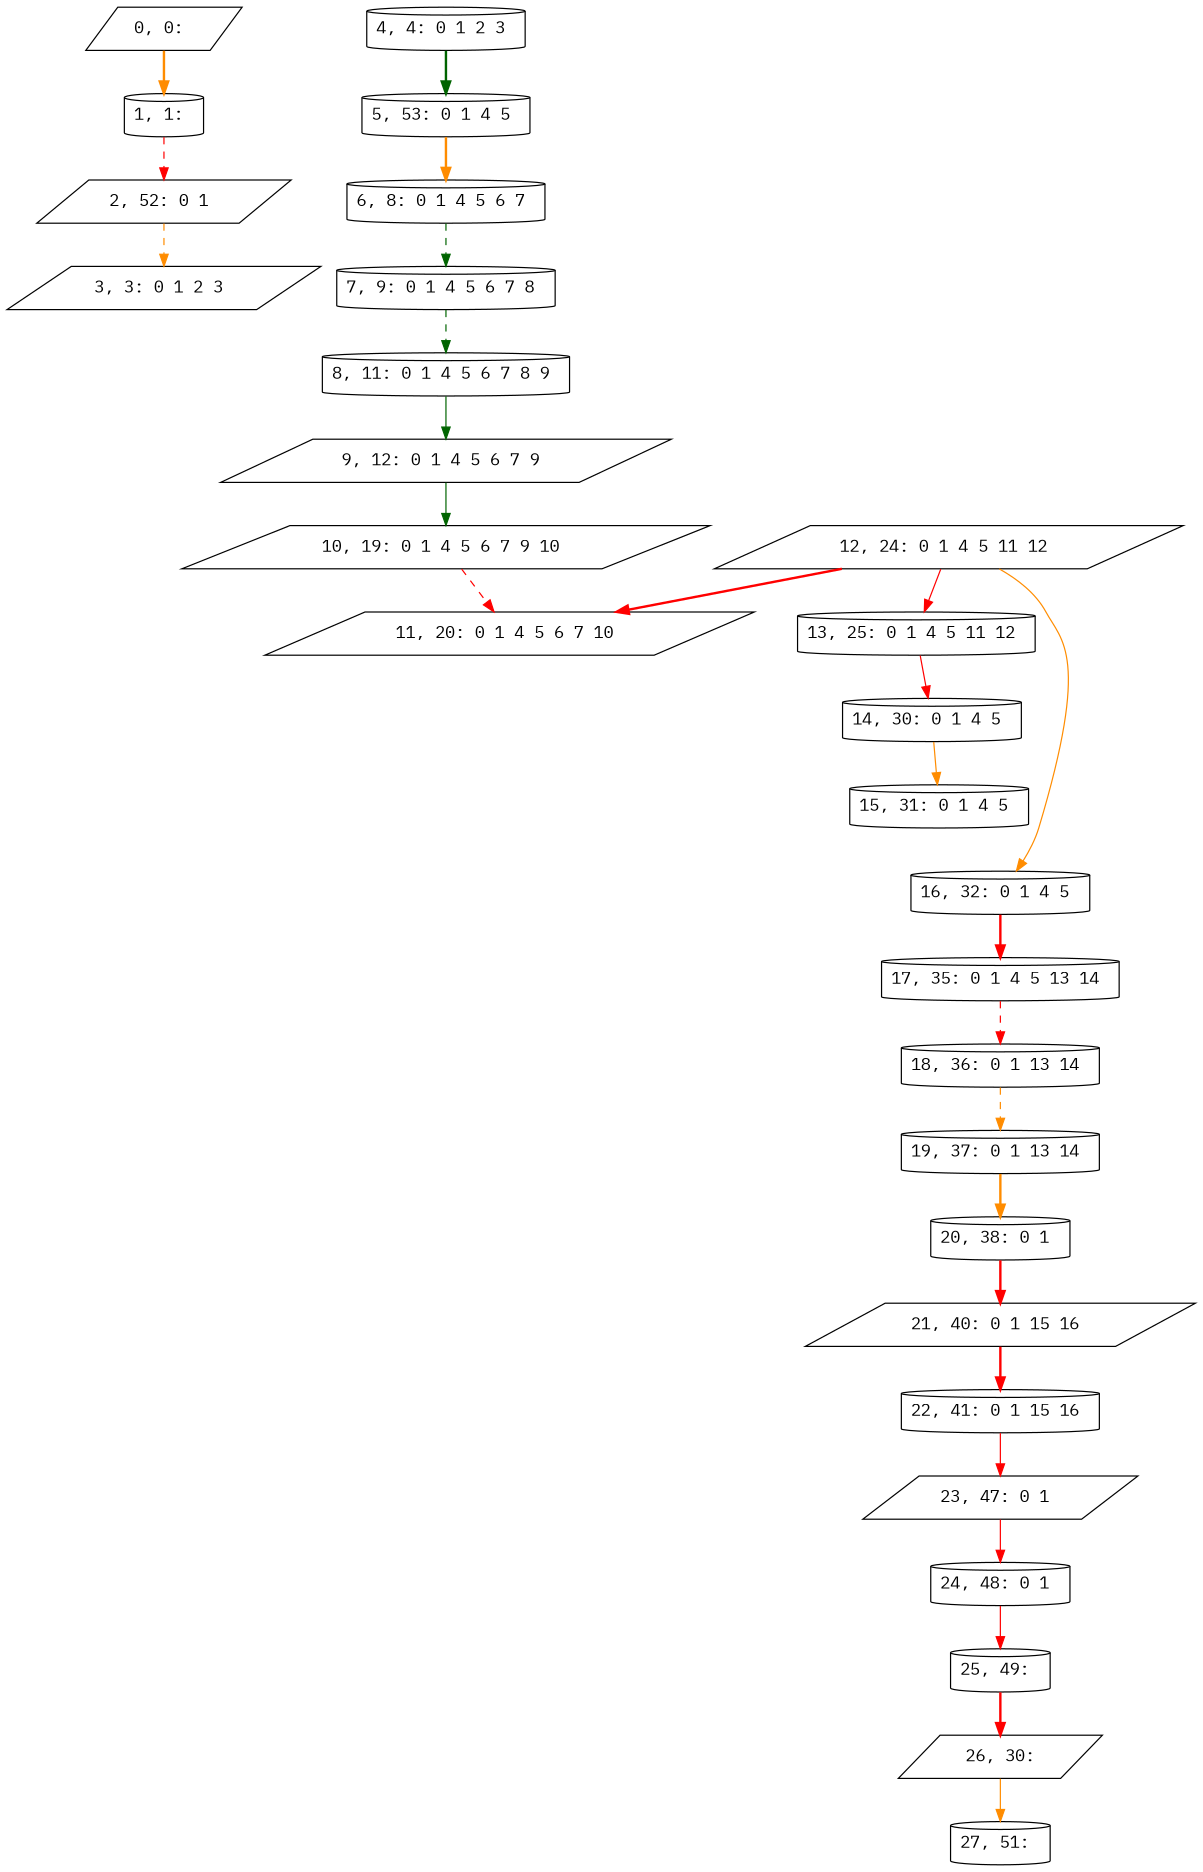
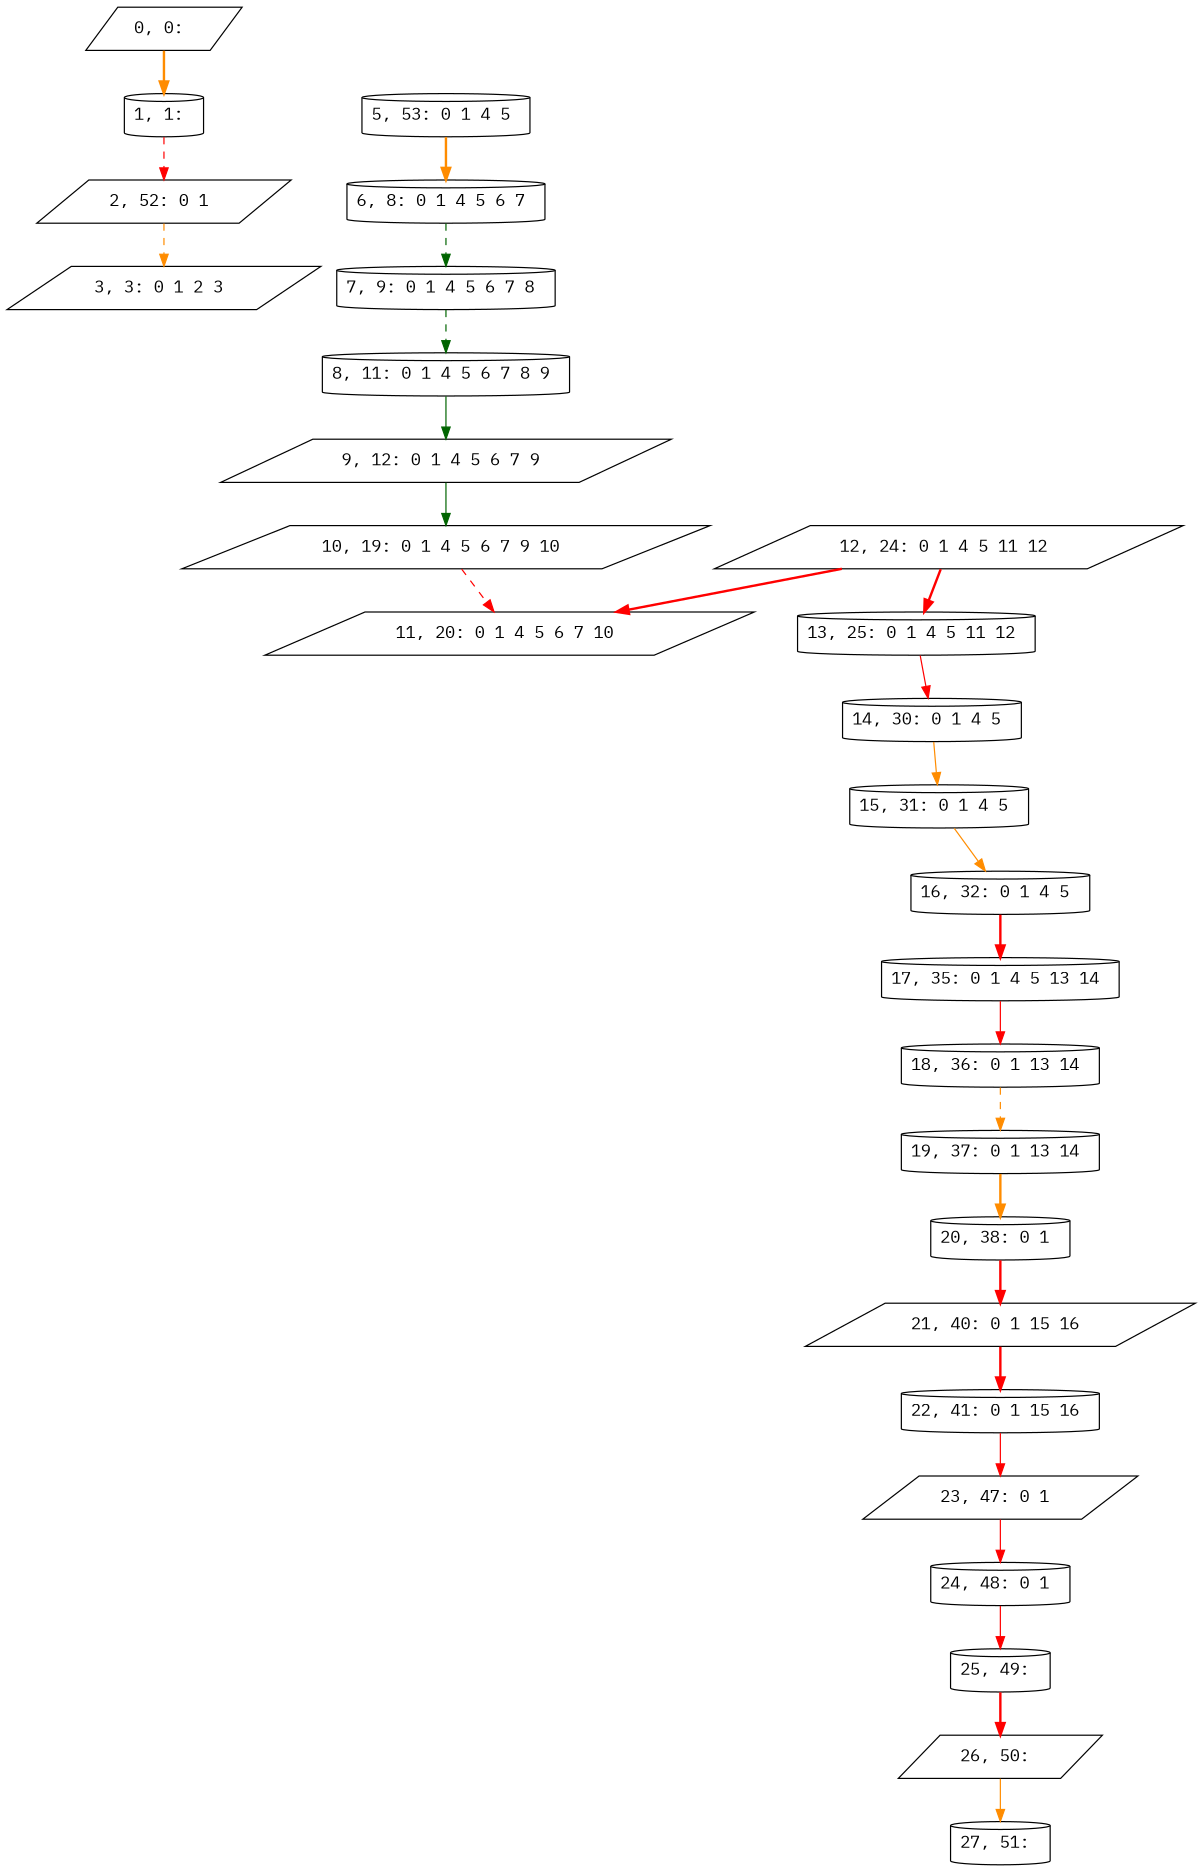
node "4, 4: 0 1 2 3": removed
edge "12, 24: 0 1 4 5 11 12" -> "13, 25: 0 1 4 5 11 12": style solid -> bold
edge "12, 24: 0 1 4 5 11 12" -> "16, 32: 0 1 4 5": now "15, 31: 0 1 4 5" -> "16, 32: 0 1 4 5"
edge "17, 35: 0 1 4 5 13 14" -> "18, 36: 0 1 13 14": style dashed -> solid
node "26, 30:": label "26, 30:" -> "26, 50:"
